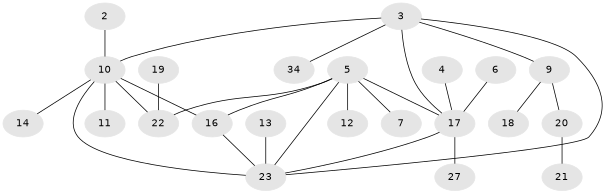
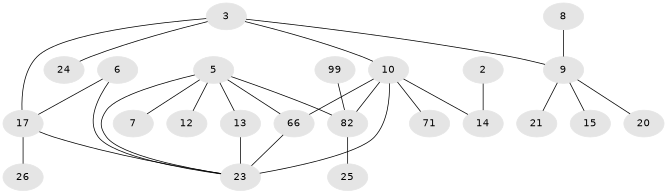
node "8": added
edge "2" -- "10": now "2" -- "14"
node "19": label "19" -> "99"
node "34": label "34" -> "24"
node "4": removed
edge "5" -- "17": now "5" -- "13"
node "11": label "11" -> "71"
node "22": label "22" -> "82"
node "16": label "16" -> "66"
node "18": label "18" -> "15"
edge "3" -- "23": now "6" -- "23"
edge "20" -- "21": now "9" -- "21"
node "25": added
node "27": label "27" -> "26"
